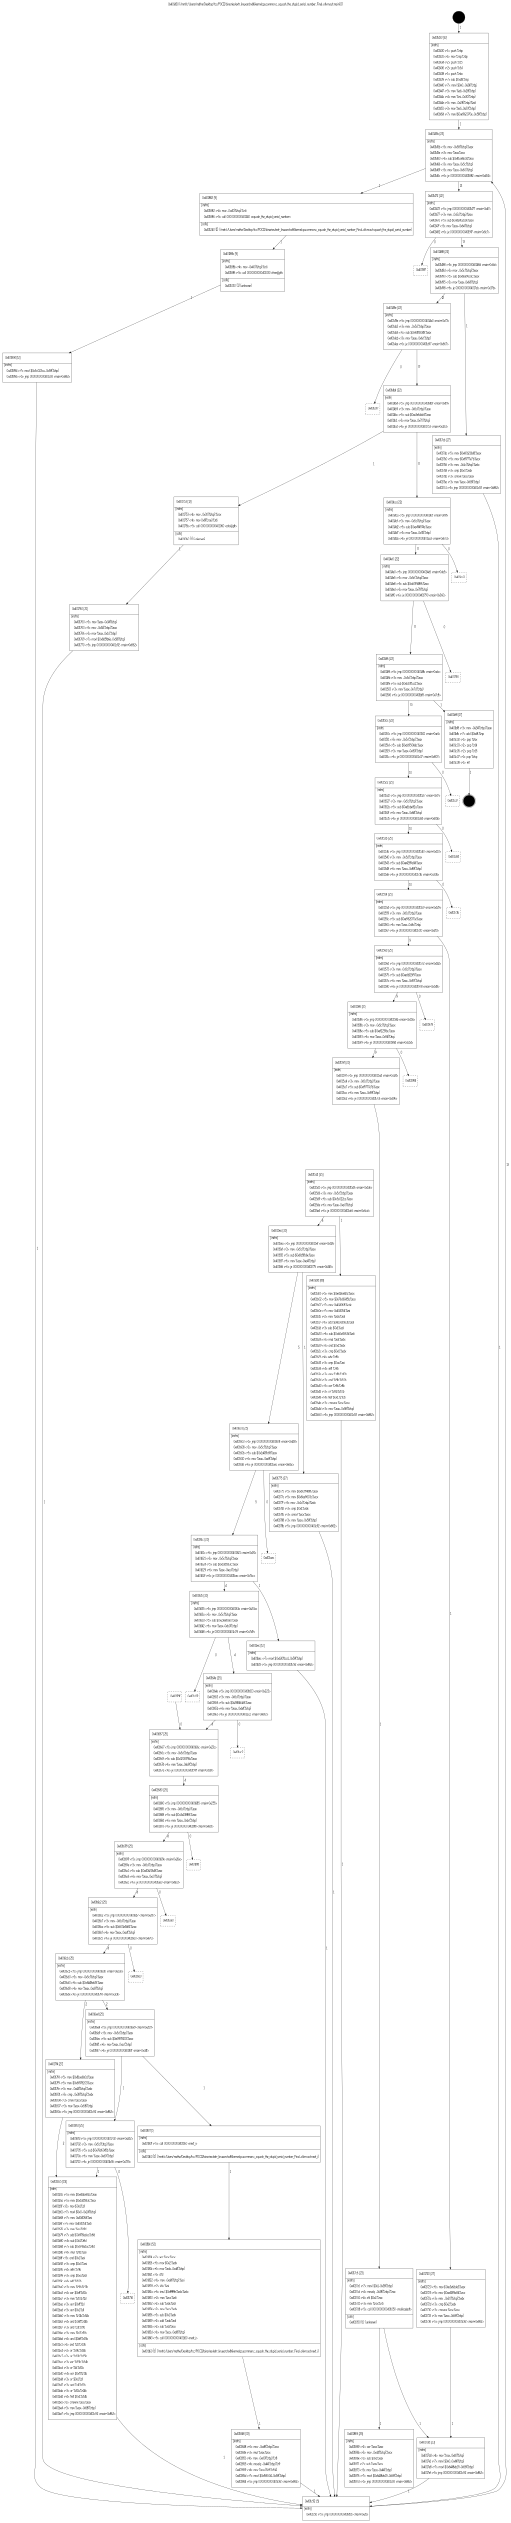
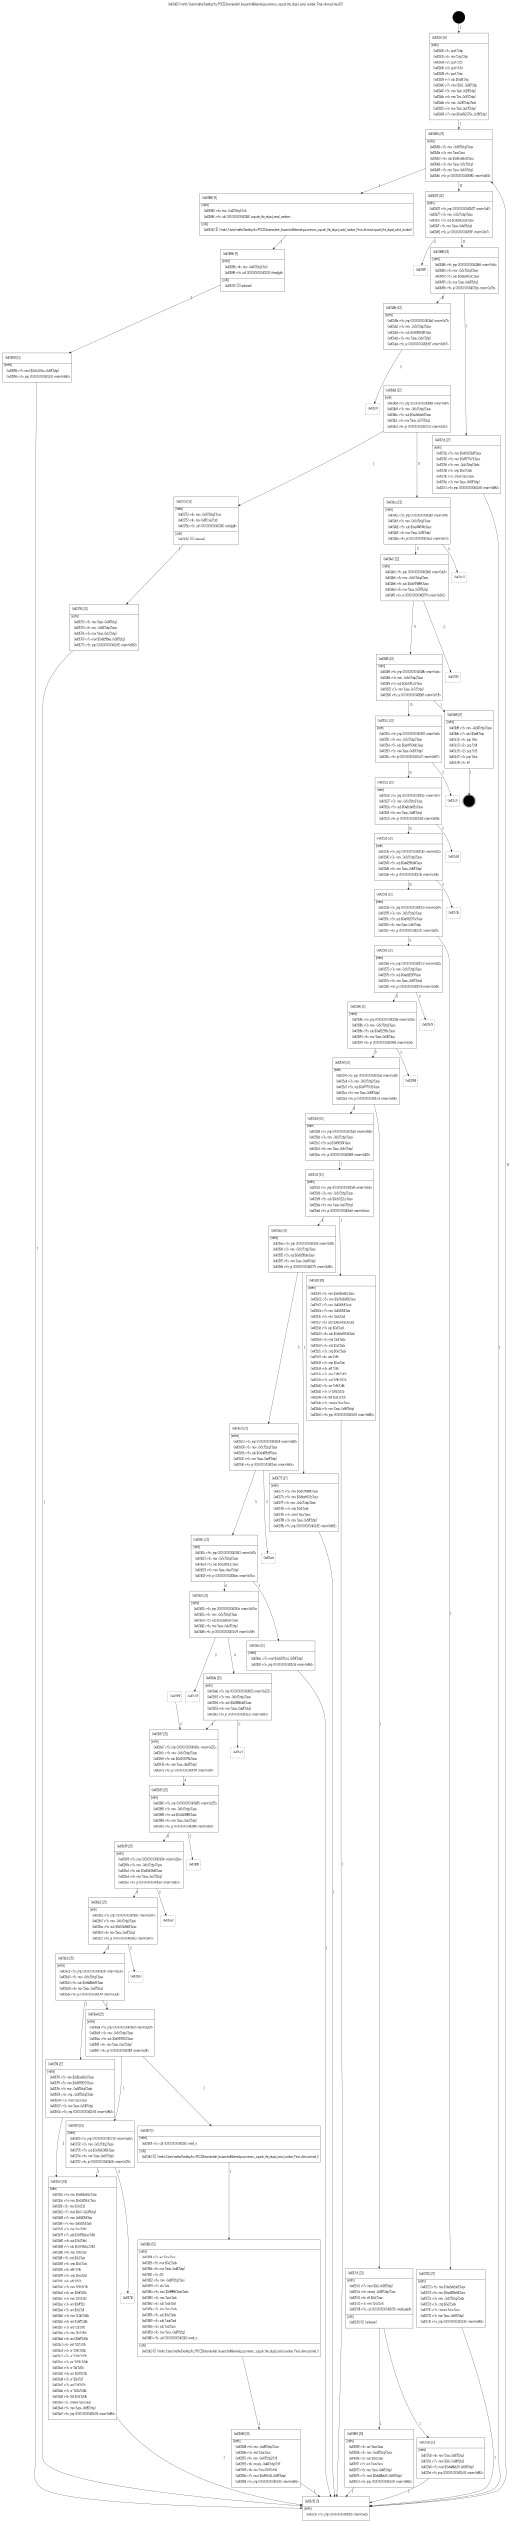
edge "0x40149e [22]" -> "0x4014b4 [22]": removed, label "12"
node "0x4015b8 [25]": added
edge "0x401720 [27]" -> "0x4017dd [23]": now "0x401720 [27]" -> "0x401c92 [5]"
edge "0x401869 [25]" -> "0x401c92 [5]": added, label "1"
